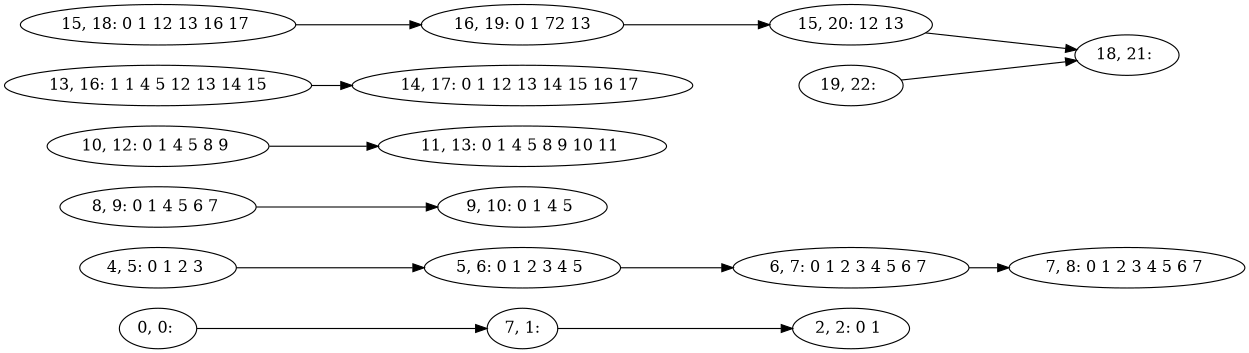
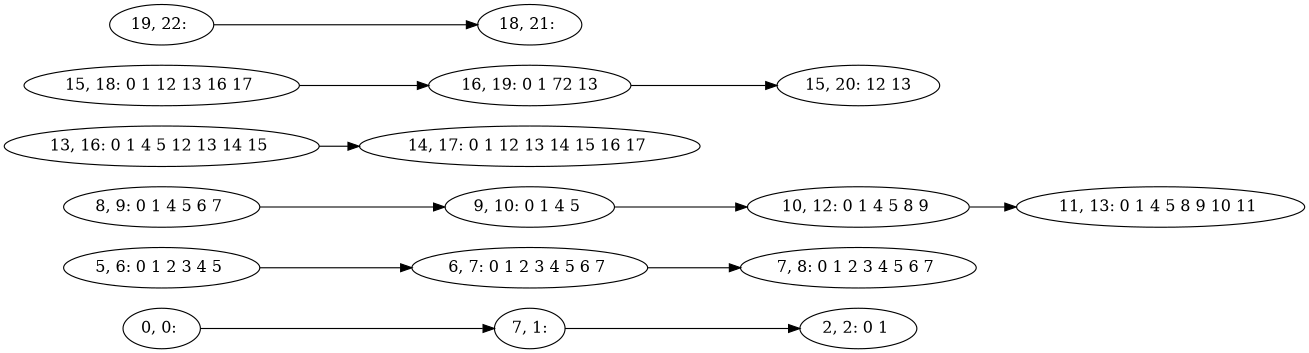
edge "15, 20: 12 13" -> "18, 21:": removed
node "13, 16: 1 1 4 5 12 13 14 15": label "13, 16: 1 1 4 5 12 13 14 15" -> "13, 16: 0 1 4 5 12 13 14 15"
edge "9, 10: 0 1 4 5" -> "10, 12: 0 1 4 5 8 9": added
node "4, 5: 0 1 2 3": removed
